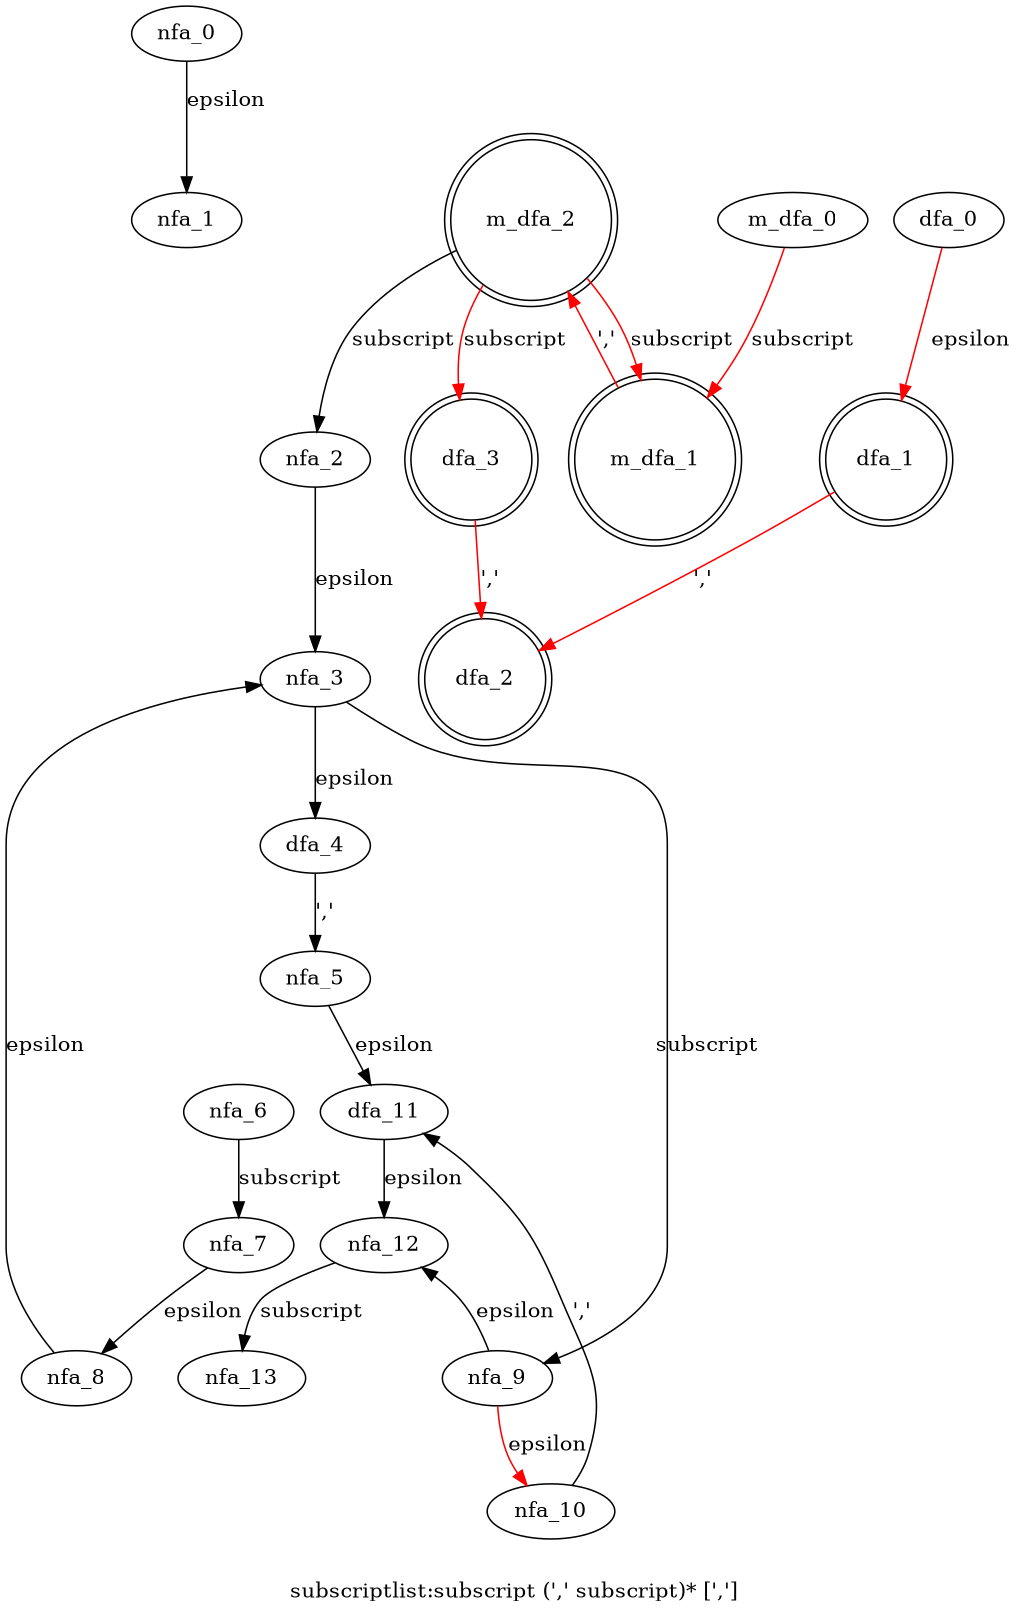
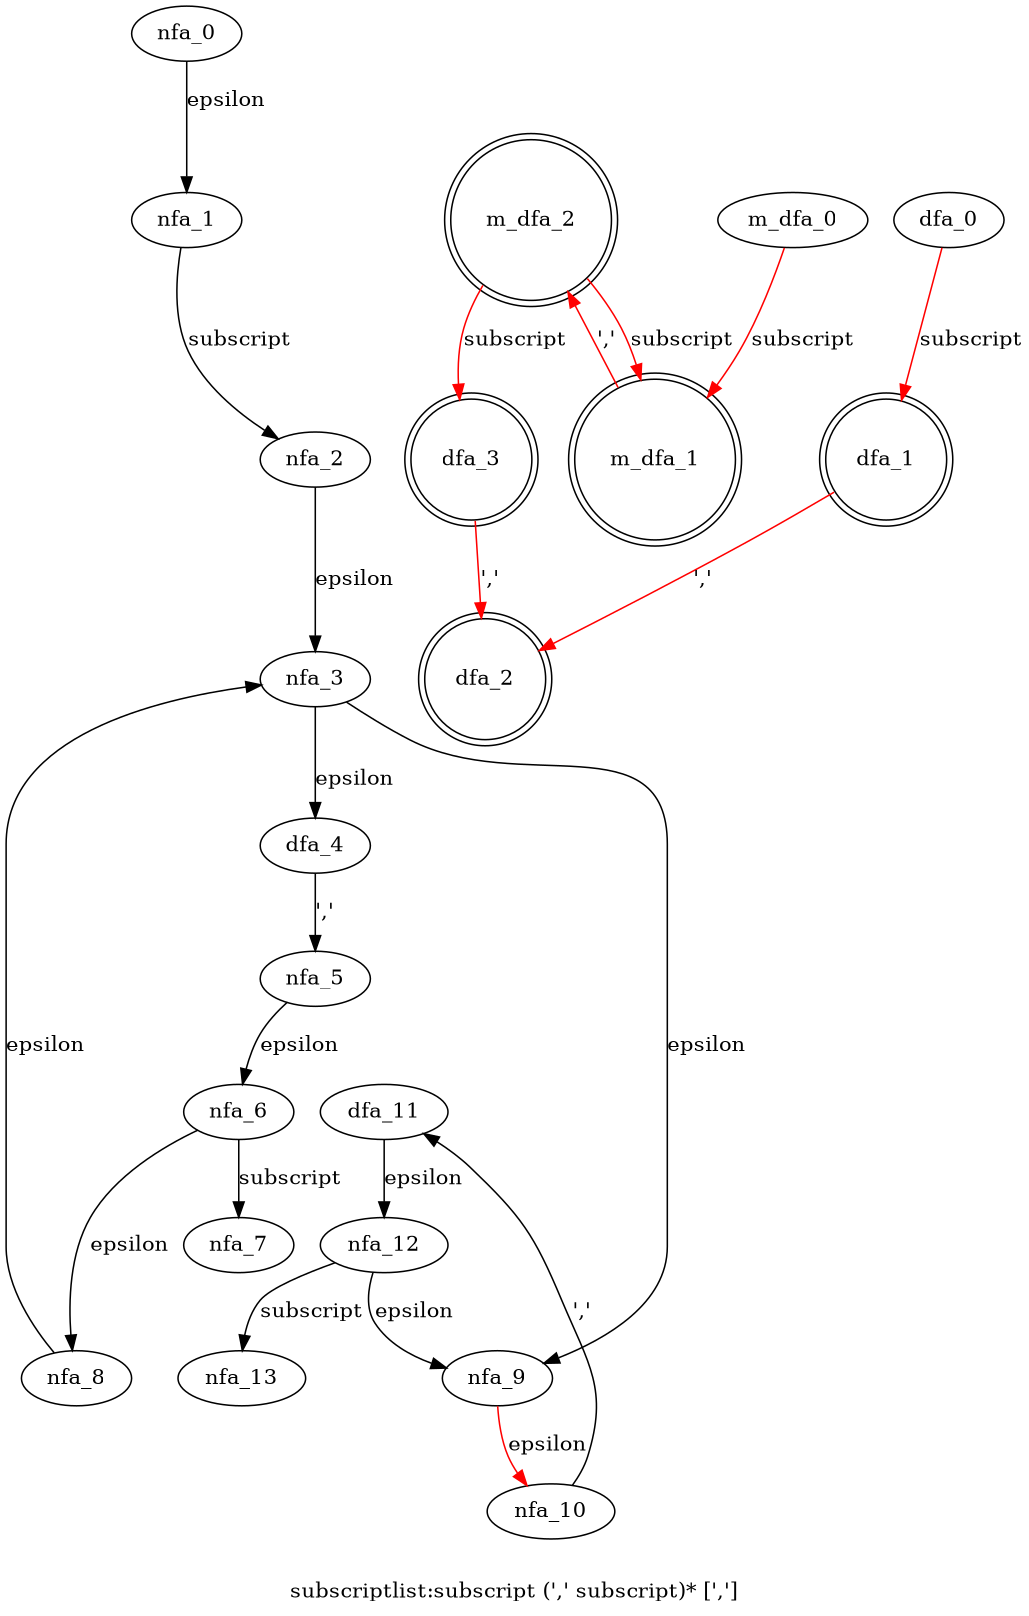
edge "m_dfa_2" -> "nfa_2": now "nfa_1" -> "nfa_2"
edge "dfa_0" -> "dfa_1": label "epsilon" -> "subscript"
edge "nfa_5" -> "dfa_11": now "nfa_5" -> "nfa_6"
edge "nfa_3" -> "nfa_9": label "subscript" -> "epsilon"
edge "nfa_7" -> "nfa_8": now "nfa_6" -> "nfa_8"
edge "nfa_9" -> "nfa_12": reversed
